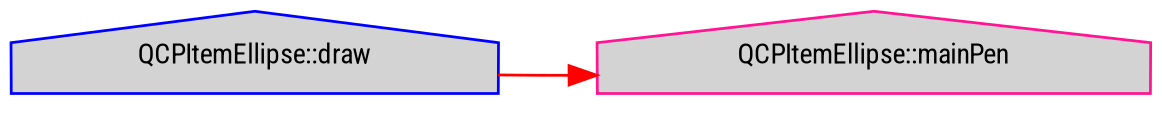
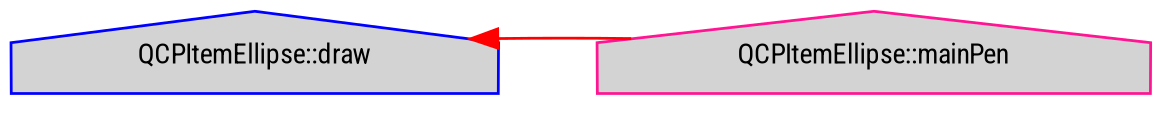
edge "QCPItemEllipse::draw" -> "QCPItemEllipse::mainPen": reversed
